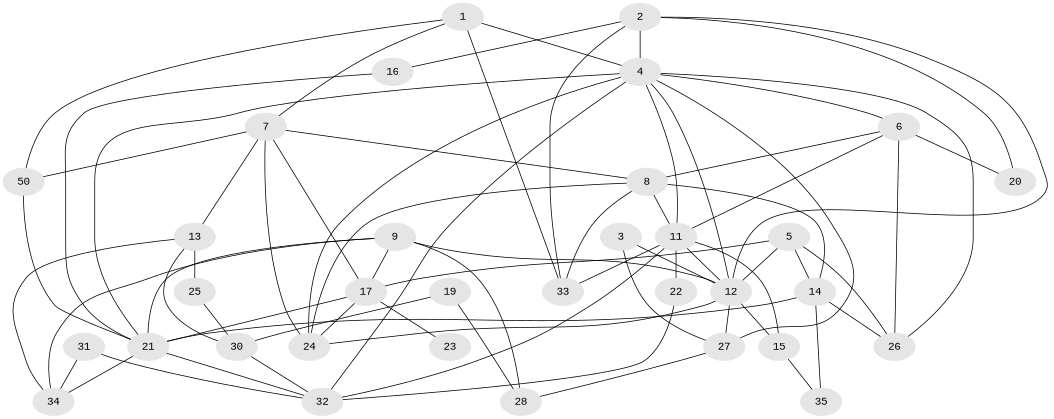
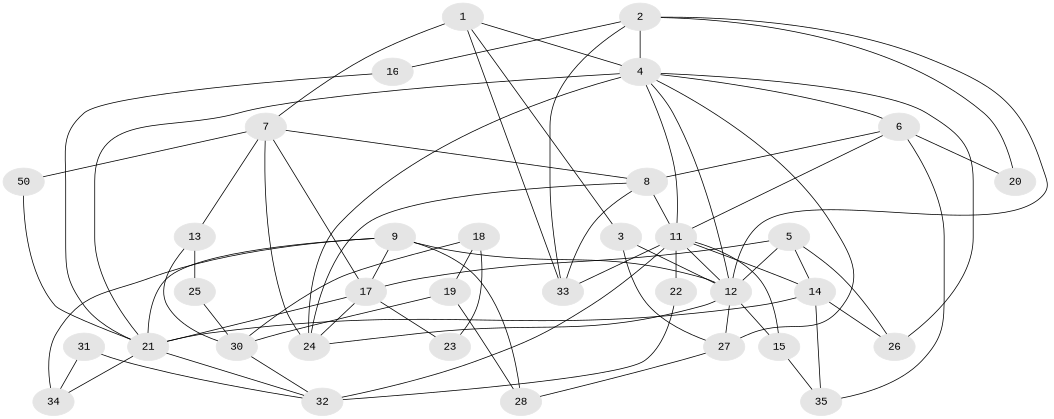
edge "1" -- "50": now "1" -- "3"
edge "8" -- "14": now "11" -- "14"
edge "4" -- "32": removed
node "18": added
edge "6" -- "26": now "6" -- "35"
edge "13" -- "34": removed
